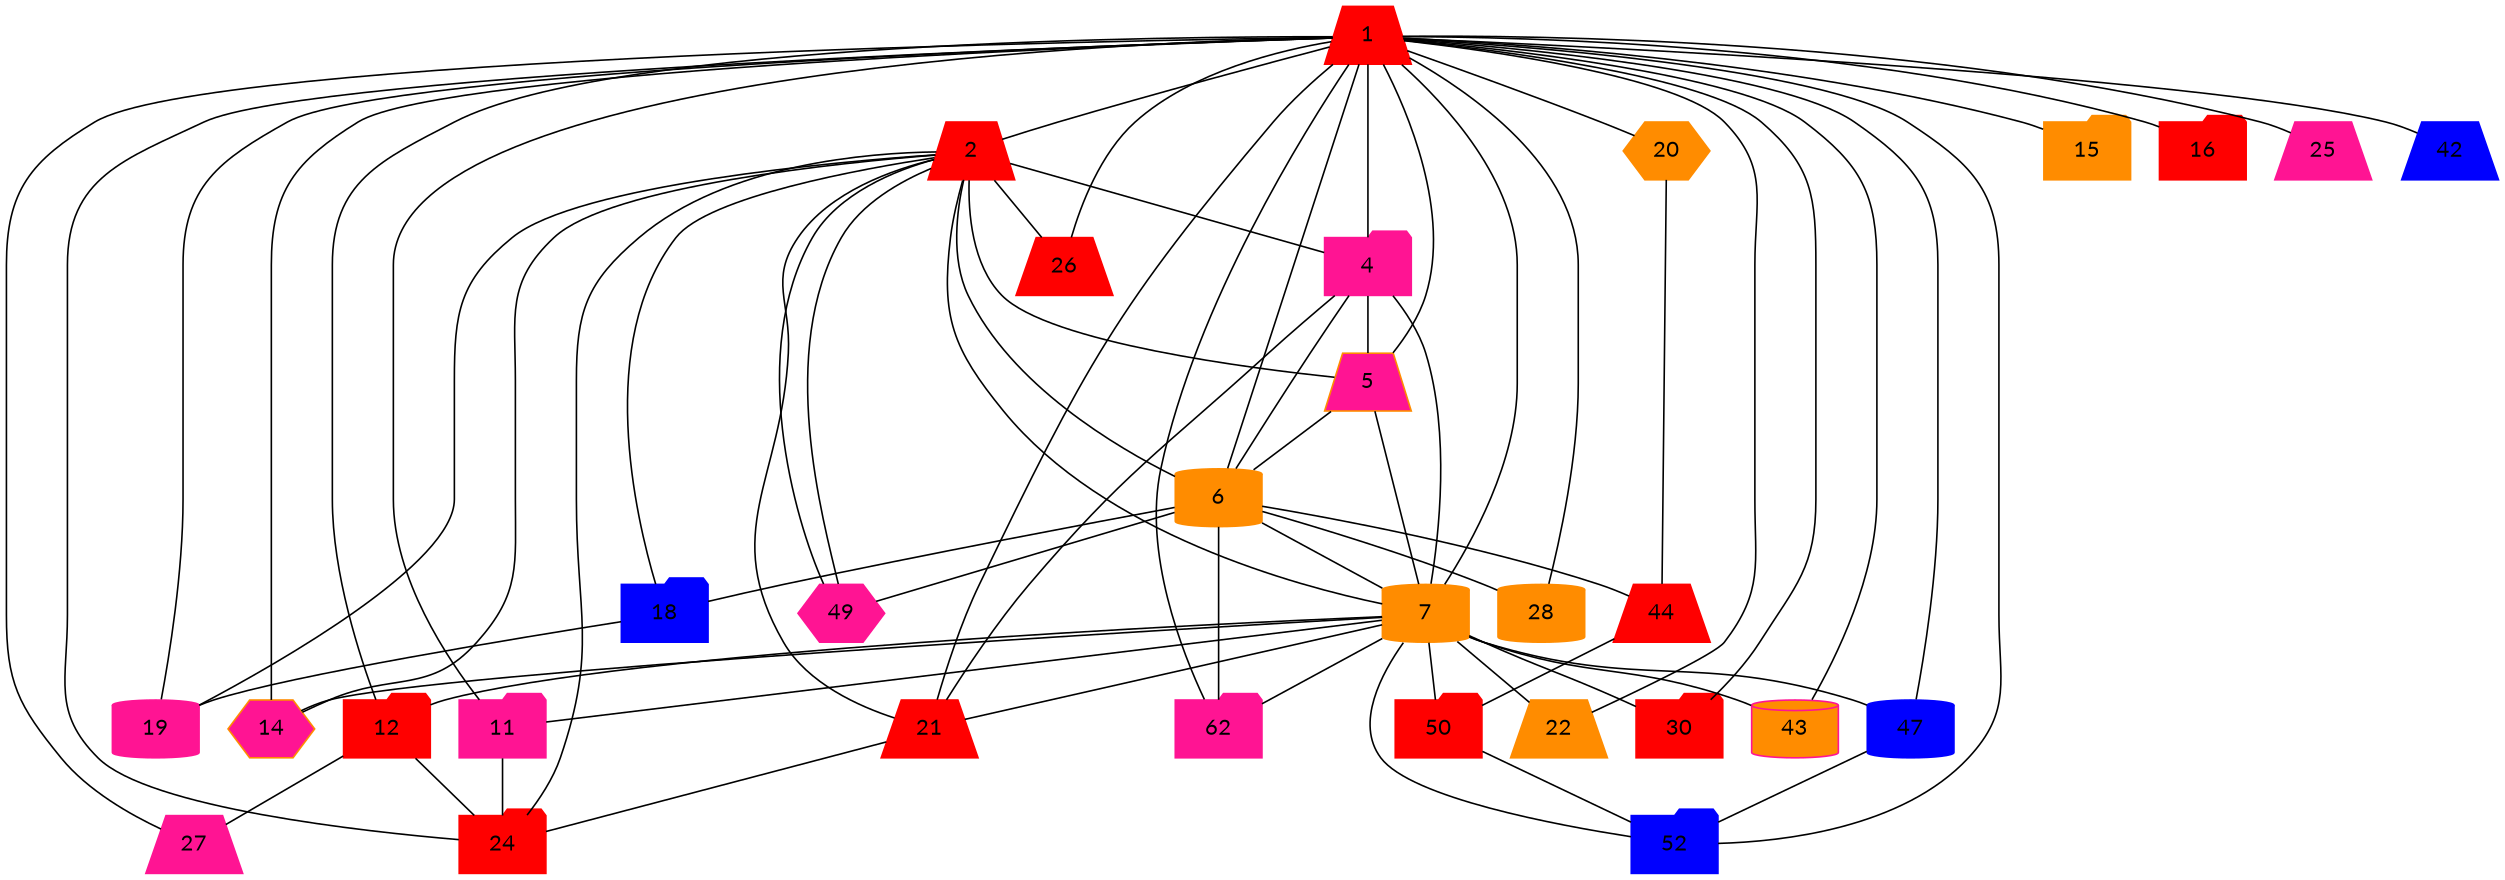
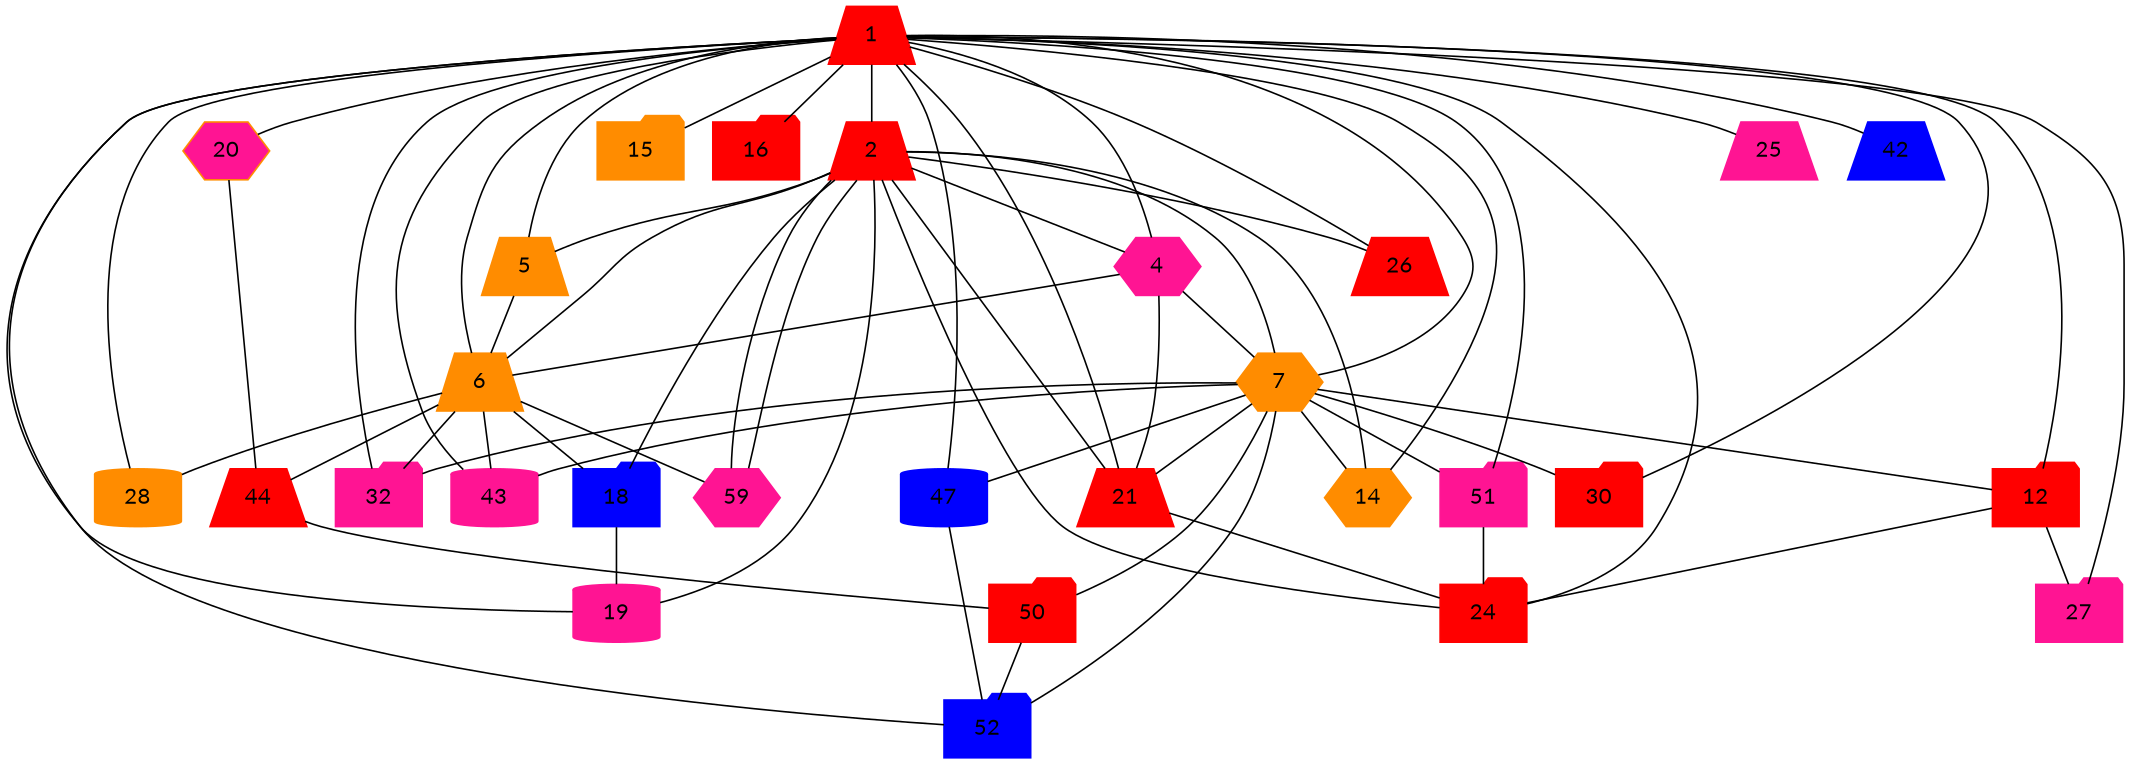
node "20": fillcolor darkorange -> deeppink
node "4": shape folder -> hexagon
edge "4" -- "5": removed
node "5": fillcolor deeppink -> darkorange
node "6": shape cylinder -> trapezium
edge "5" -- "7": removed
edge "6" -- "7": now "6" -- "43"
node "49": label "49" -> "59"
node "7": shape cylinder -> hexagon
node "14": fillcolor deeppink -> darkorange
node "11": label "11" -> "51"
node "62": label "62" -> "32"
node "22": removed
node "43": fillcolor darkorange -> deeppink
node "27": shape trapezium -> folder
